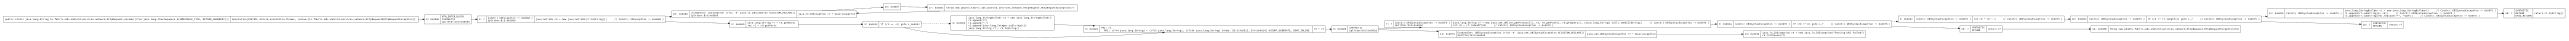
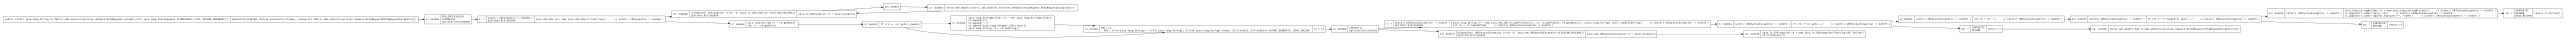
node "18: ?": text "return r1.toString()" -> "return r1.failed()"
